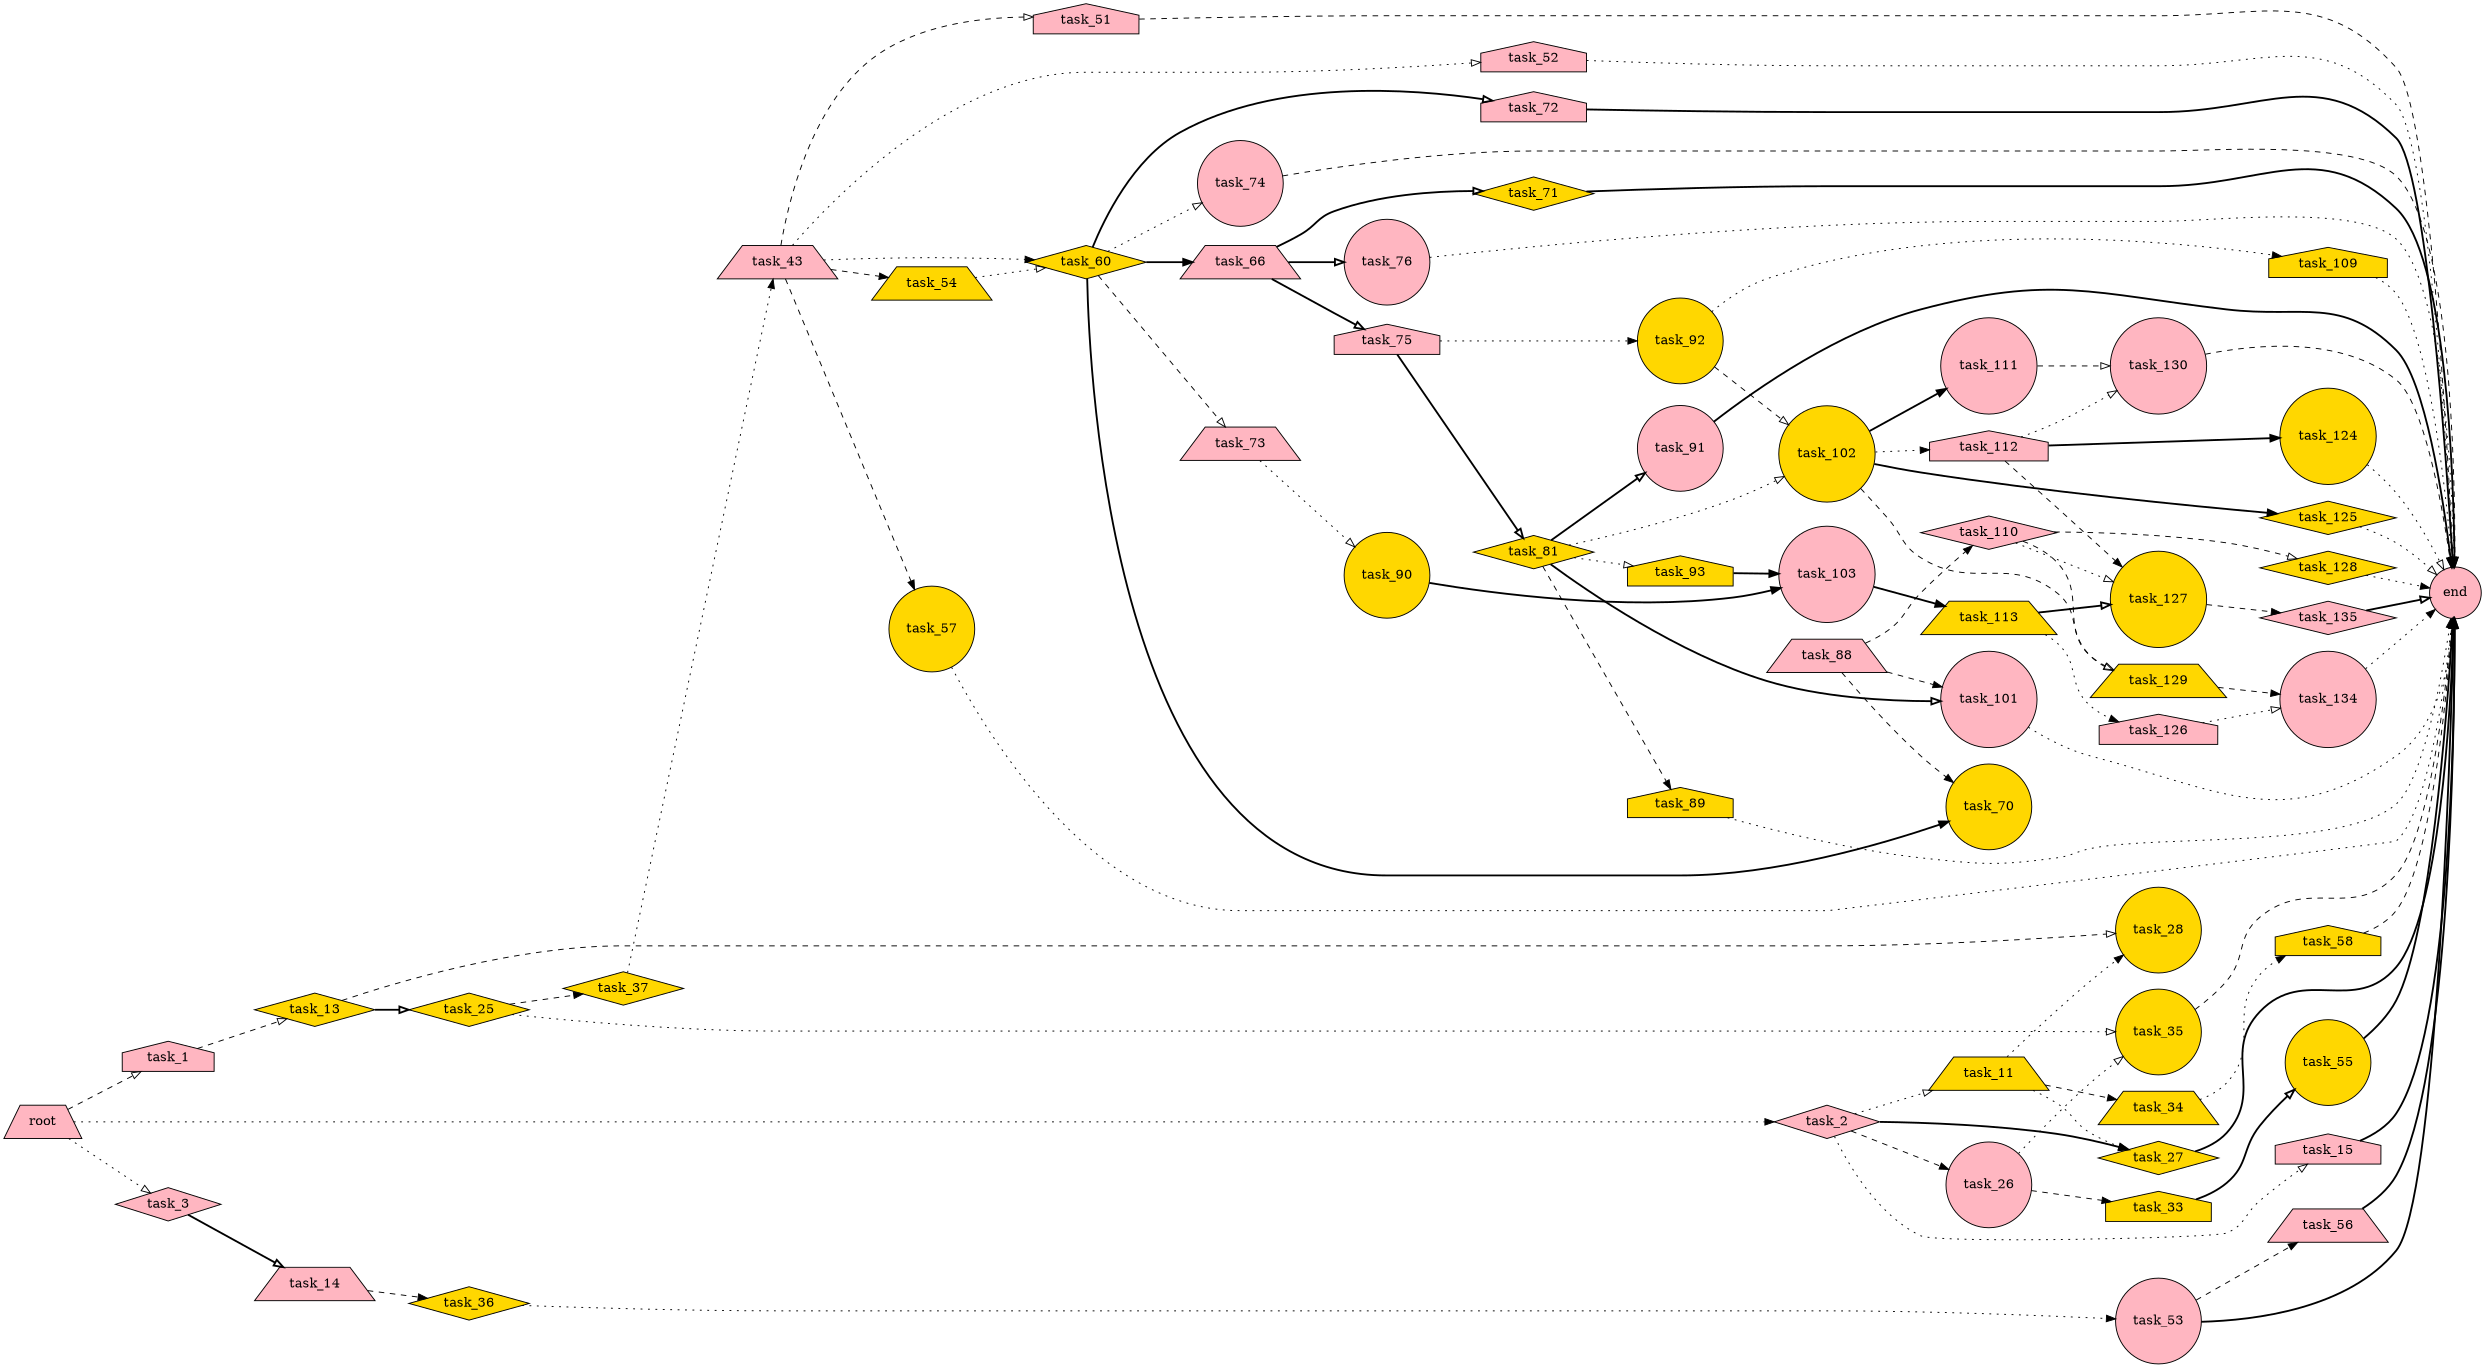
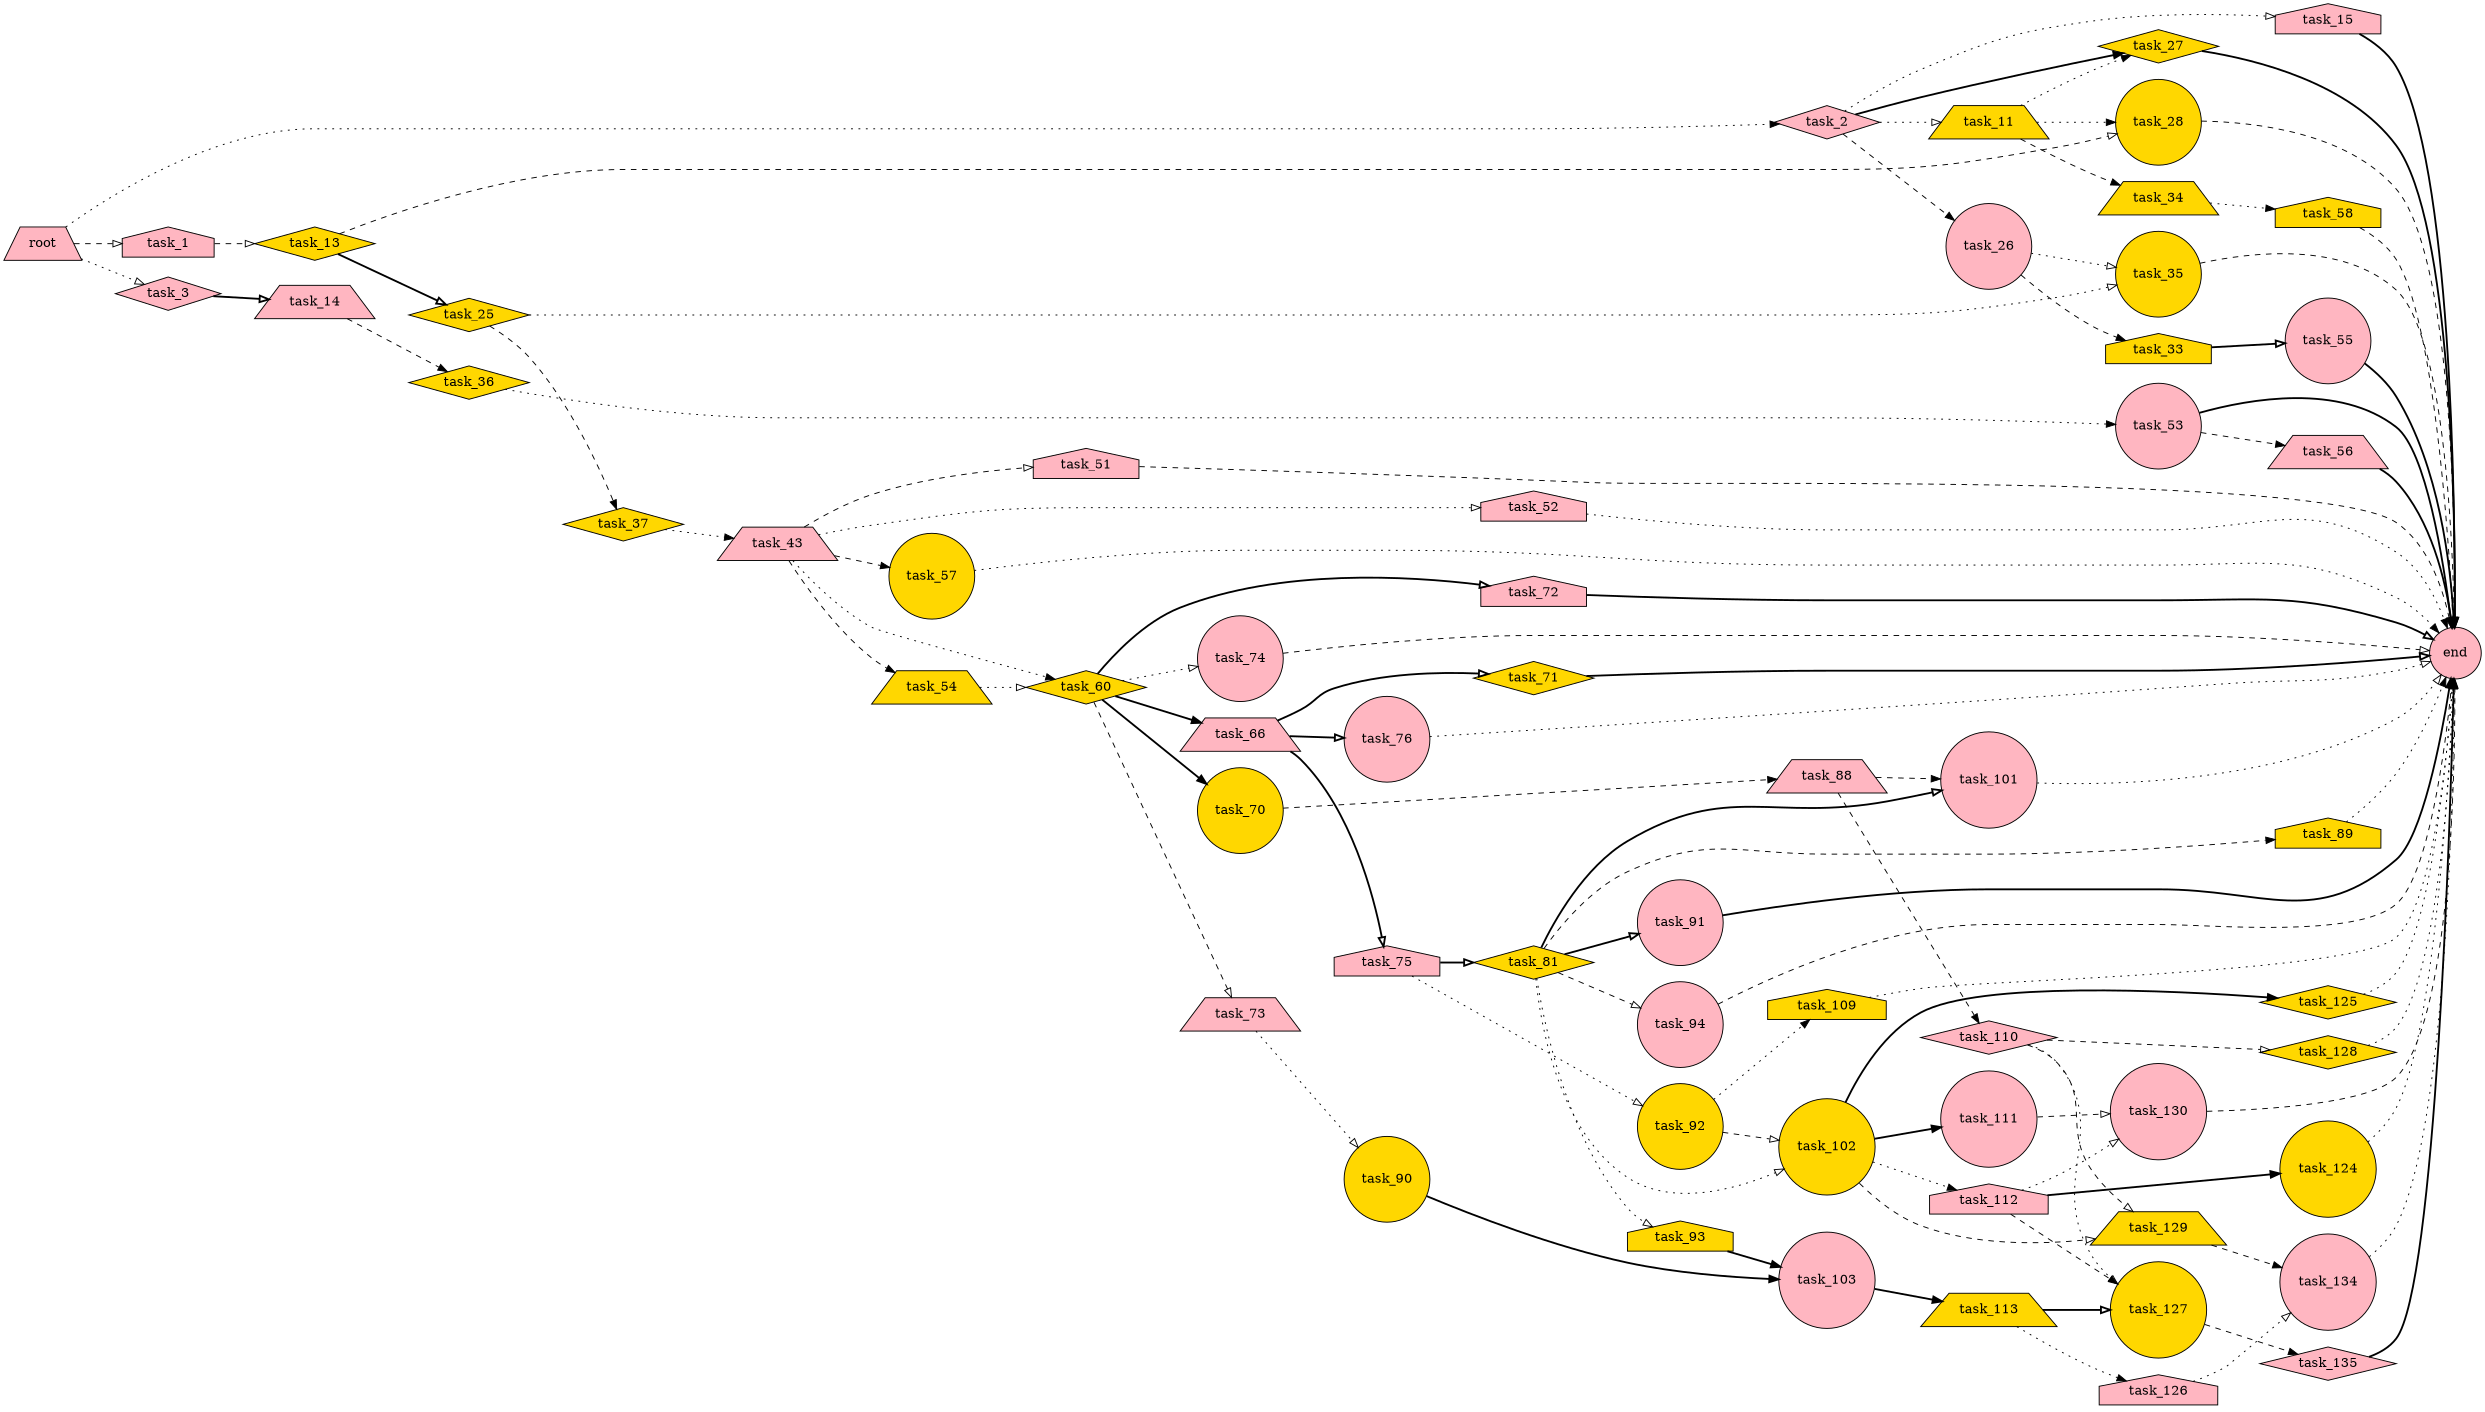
edge "task_28" -> "end": added
edge "task_75" -> "task_92": arrowhead normal -> onormal
edge "task_88" -> "task_70": reversed
node "task_94": added
node "task_55": fillcolor gold -> lightpink
